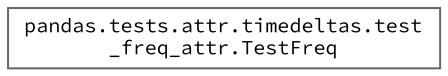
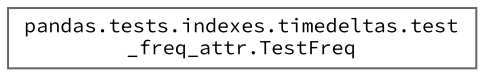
node "pandas.tests.attr.timedeltas.test _freq_attr.TestFreq": label "pandas.tests.attr.timedeltas.test _freq_attr.TestFreq" -> "pandas.tests.indexes.timedeltas.test _freq_attr.TestFreq"
